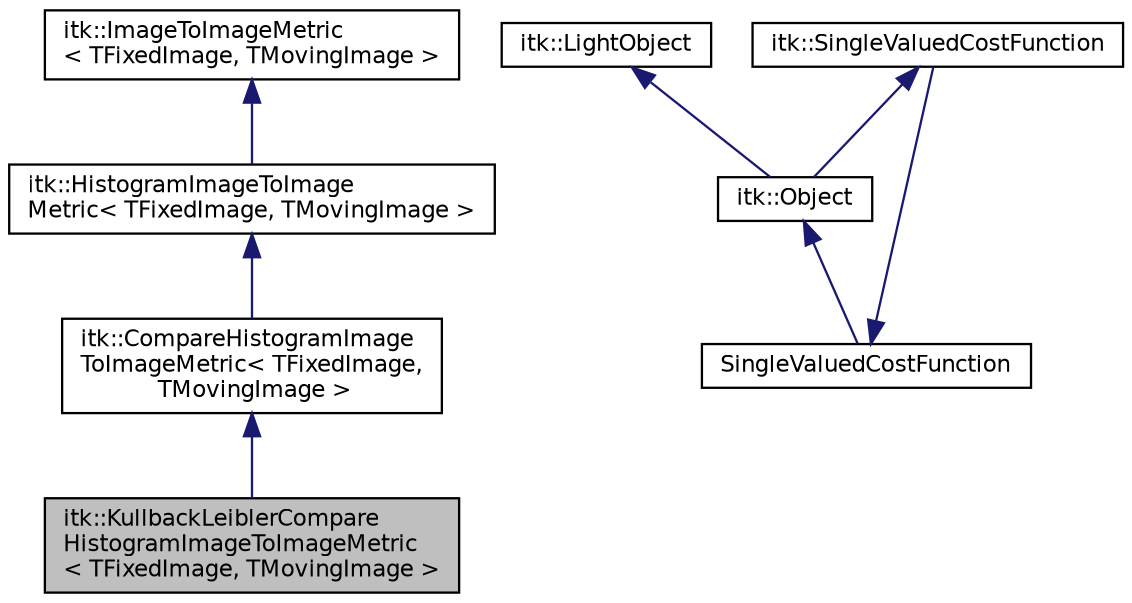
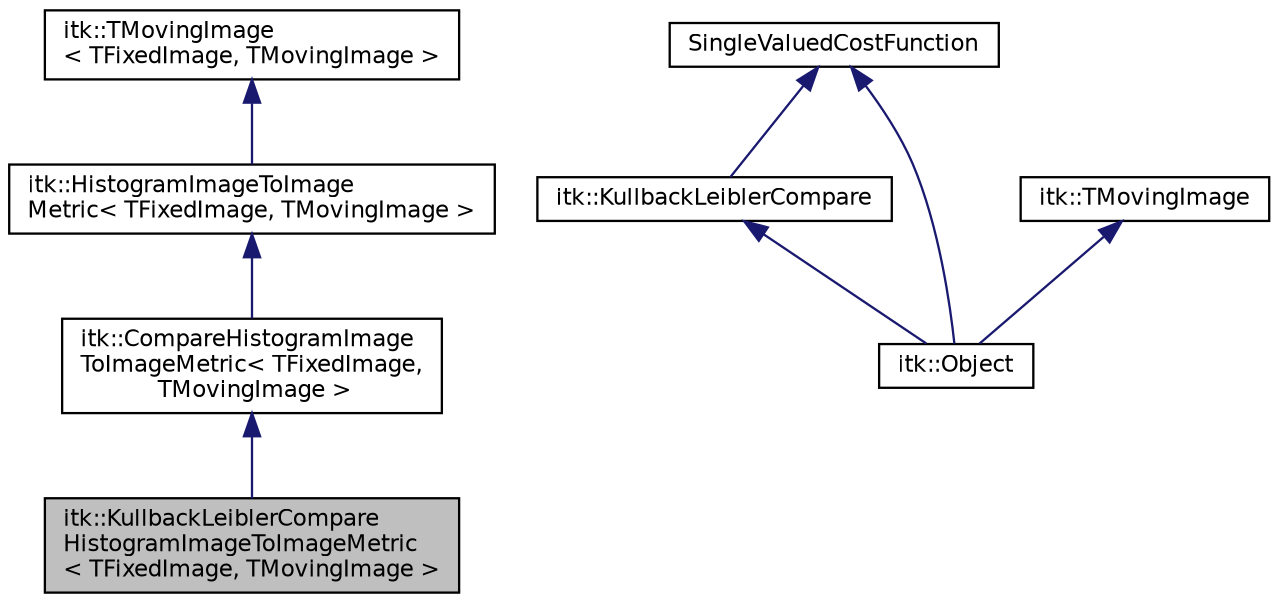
node "itk::ImageToImageMetric < TFixedImage, TMovingImage >": label "itk::ImageToImageMetric < TFixedImage, TMovingImage >" -> "itk::TMovingImage < TFixedImage, TMovingImage >"
node "itk::LightObject": label "itk::LightObject" -> "itk::TMovingImage"
node "itk::SingleValuedCostFunction": label "itk::SingleValuedCostFunction" -> "itk::KullbackLeiblerCompare"
edge "SingleValuedCostFunction" -> "itk::Object": reversed
